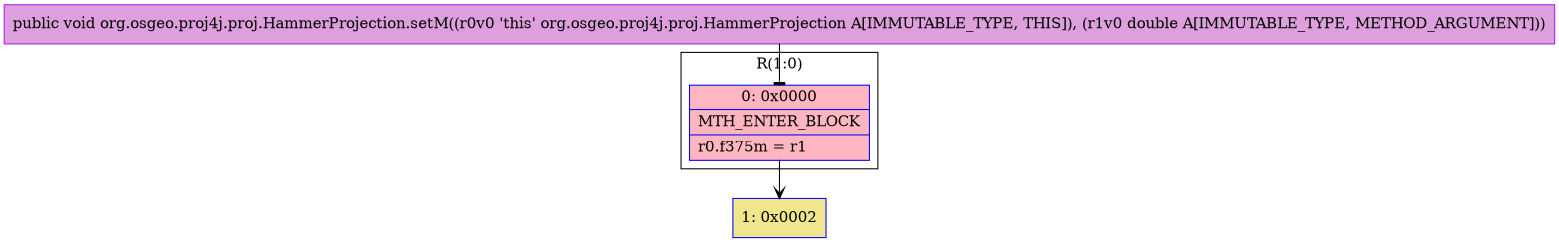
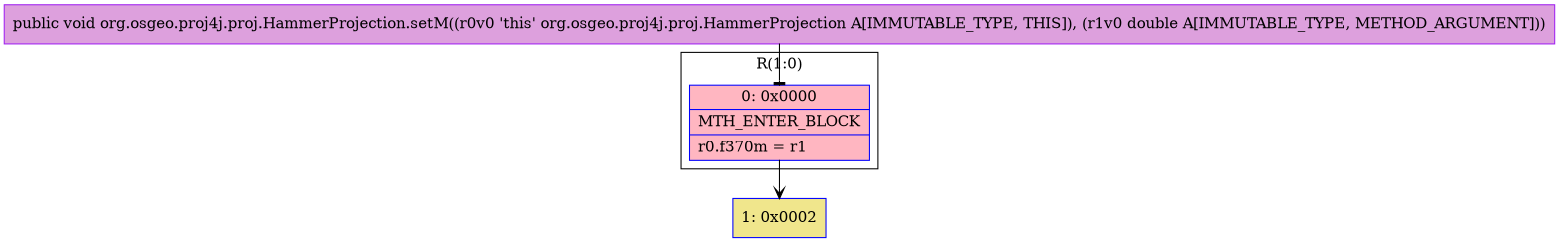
node "0: 0x0000": text "r0.f375m = r1" -> "r0.f370m = r1"
